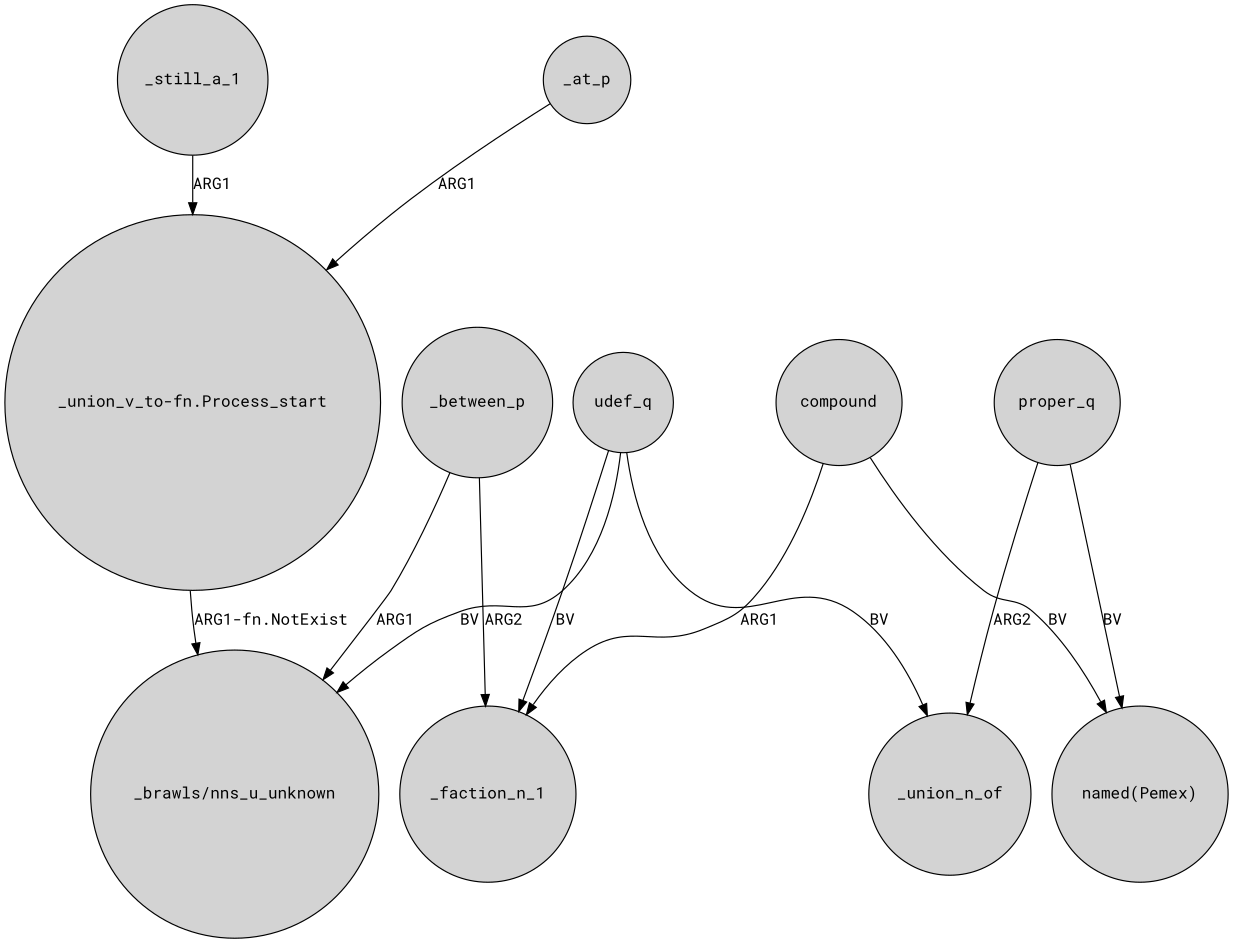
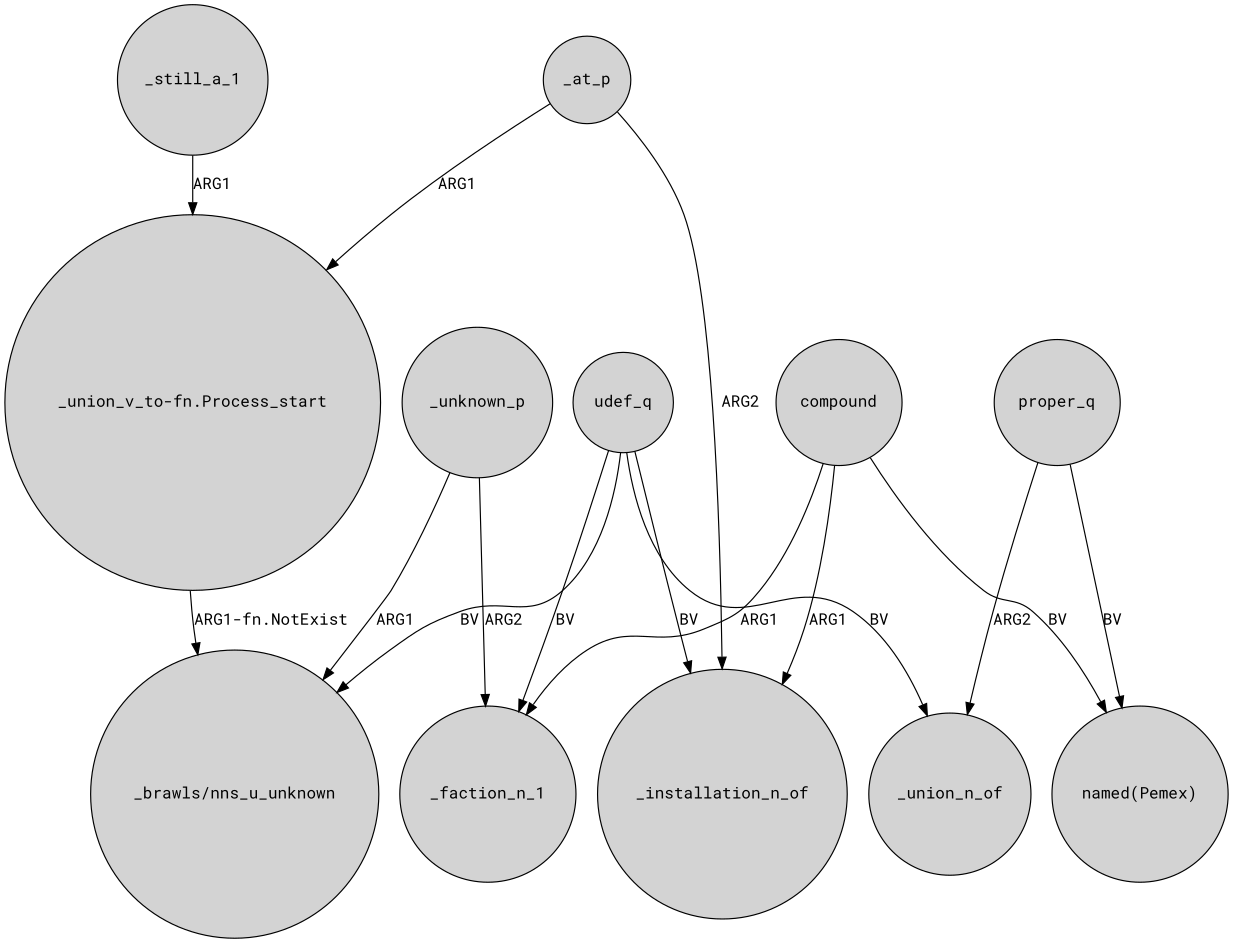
node "_between_p": label "_between_p" -> "_unknown_p"
node "_installation_n_of": added
